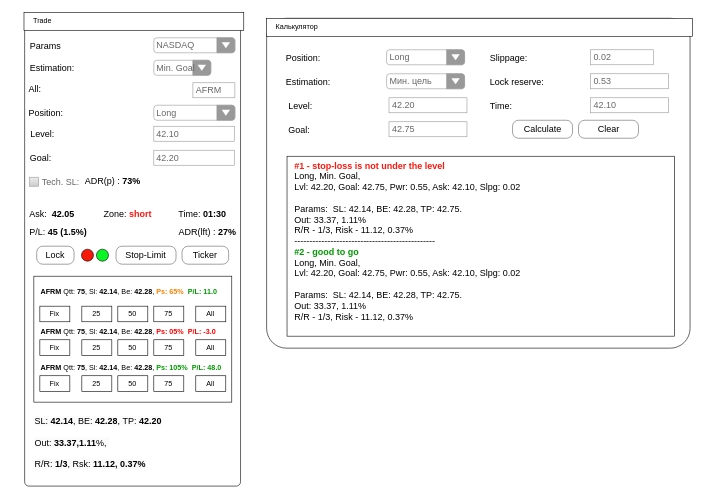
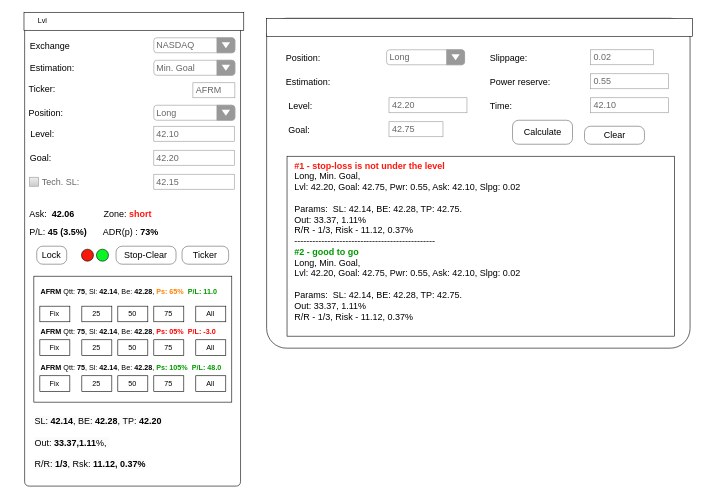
node "Trade": label "Trade" -> "Lvl"
node "Калькулятор": removed
node "Params": label "Params" -> "Exchange"
node "Min. Goal": size 57x15 -> 81x15
node "Мин. цель": removed
node "Lock reserve:": label "Lock reserve:" -> "Power reserve:"
node "0.53": label "0.53" -> "0.55"
node "All:": label "All:" -> "Ticker:"
node "42.75": size 78x15 -> 54x15
node "Calculate": size 60x18 -> 60x24
node "Clear": moved (608, 129) -> (614, 135)
node "ADR(p) : 73%": moved (112, 180) -> (130, 231)
node "42.15": added
node "Ask: 42.05": label "Ask: 42.05" -> "Ask: 42.06"
node "Time: 01:30": removed
node "P/L: 45 (1.5%)": label "P/L: 45 (1.5%)" -> "P/L: 45 (3.5%)"
node "ADR(lft) : 27%": removed
node "Lock": size 37x18 -> 30x18
node "Stop-Limit": label "Stop-Limit" -> "Stop-Clear"
